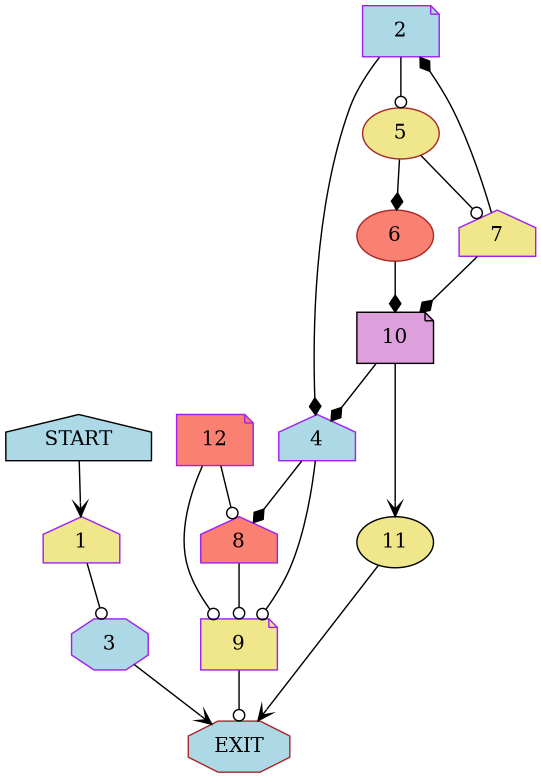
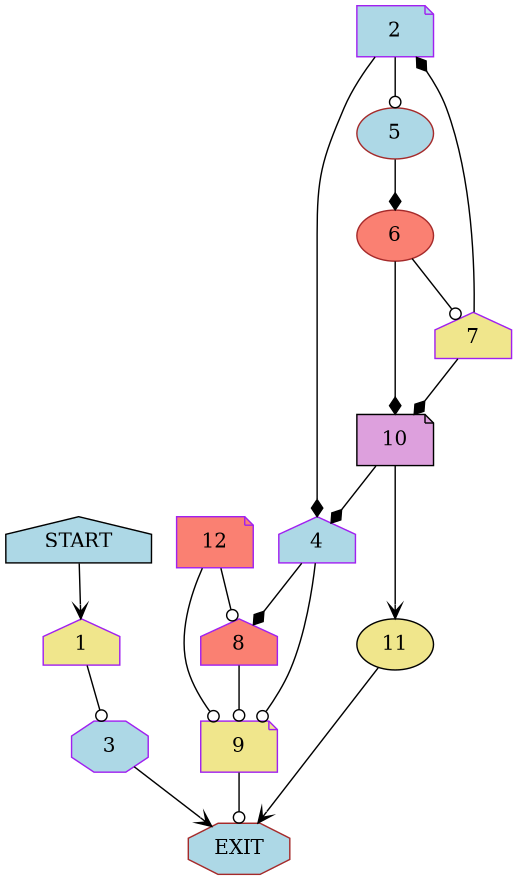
node "5": fillcolor khaki -> lightblue
edge "5" -> "7": now "6" -> "7"
